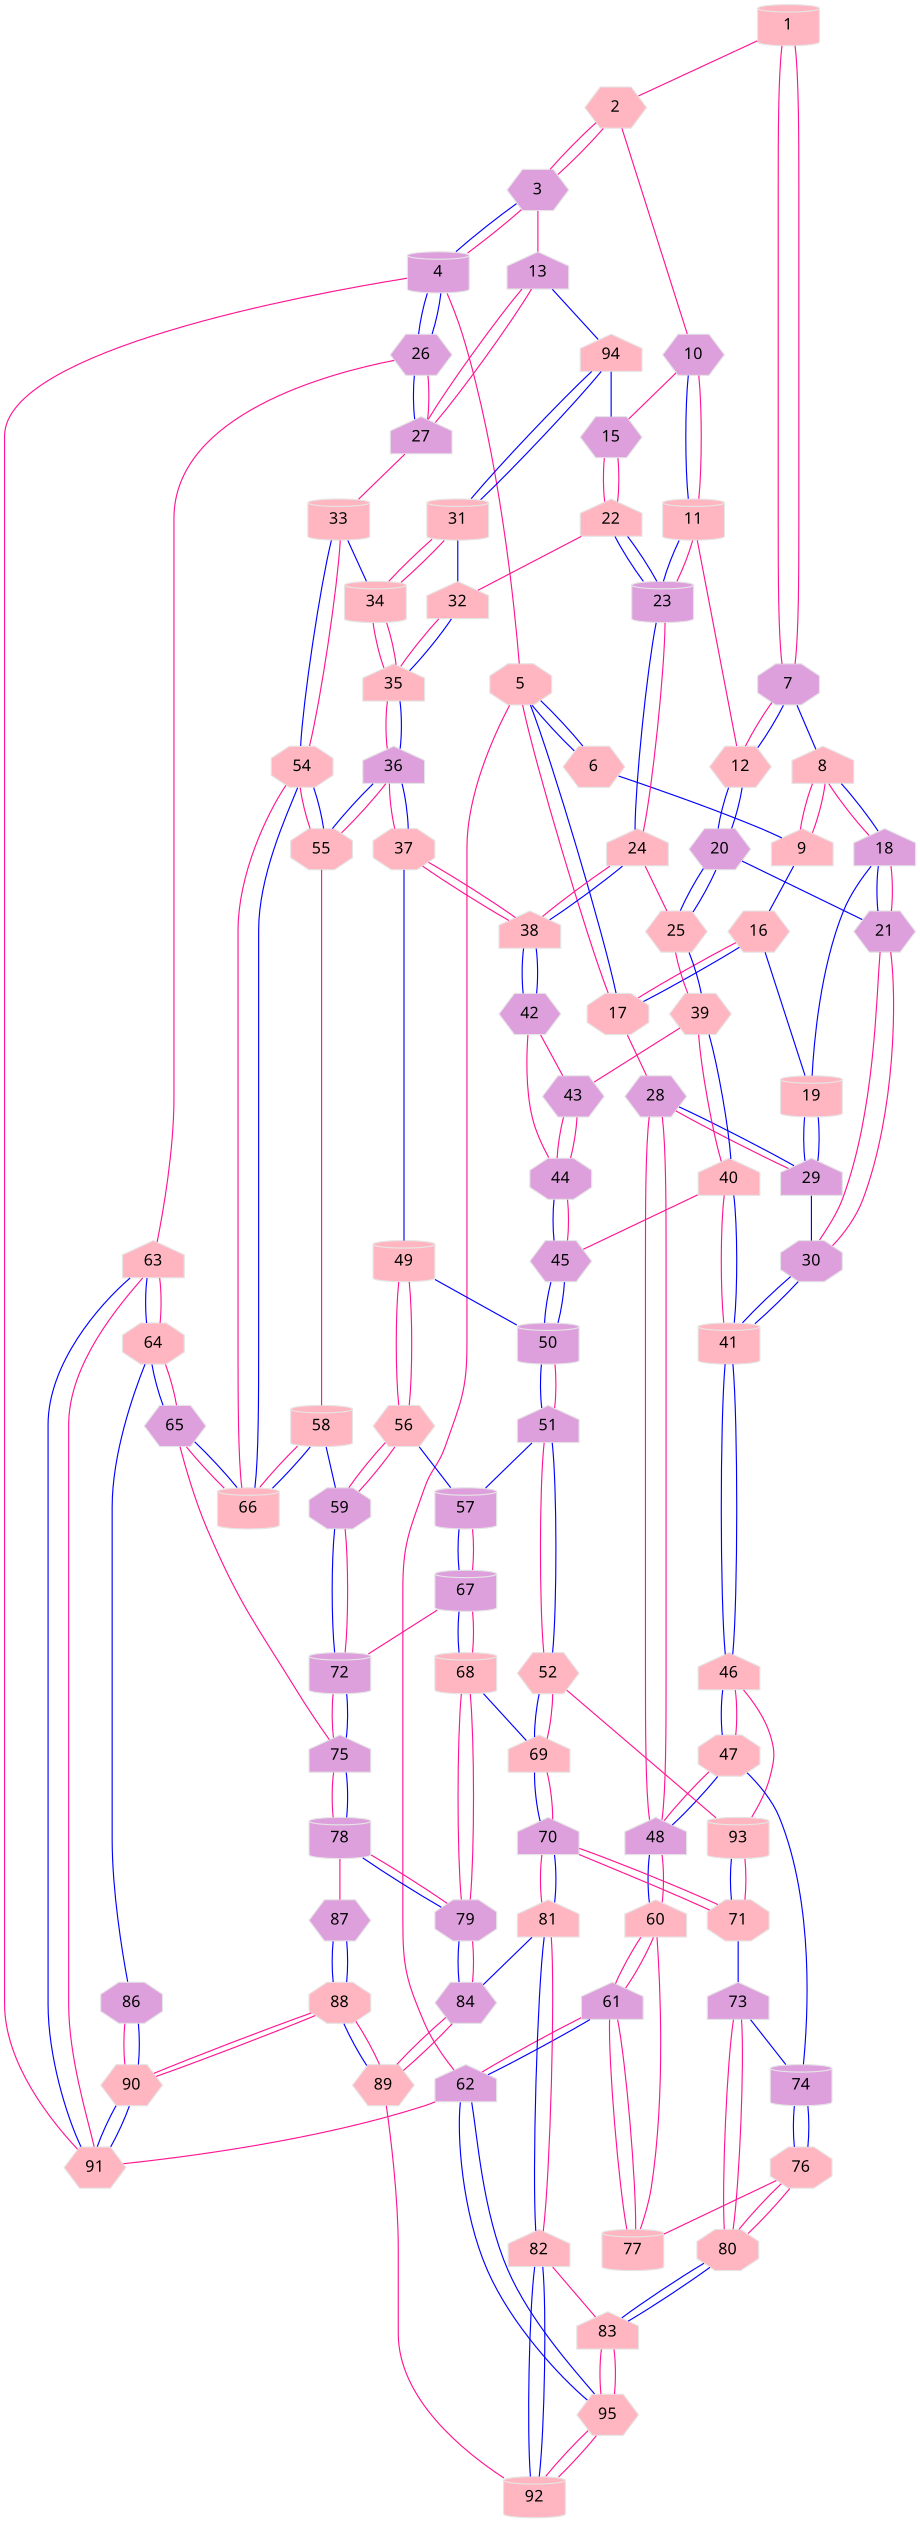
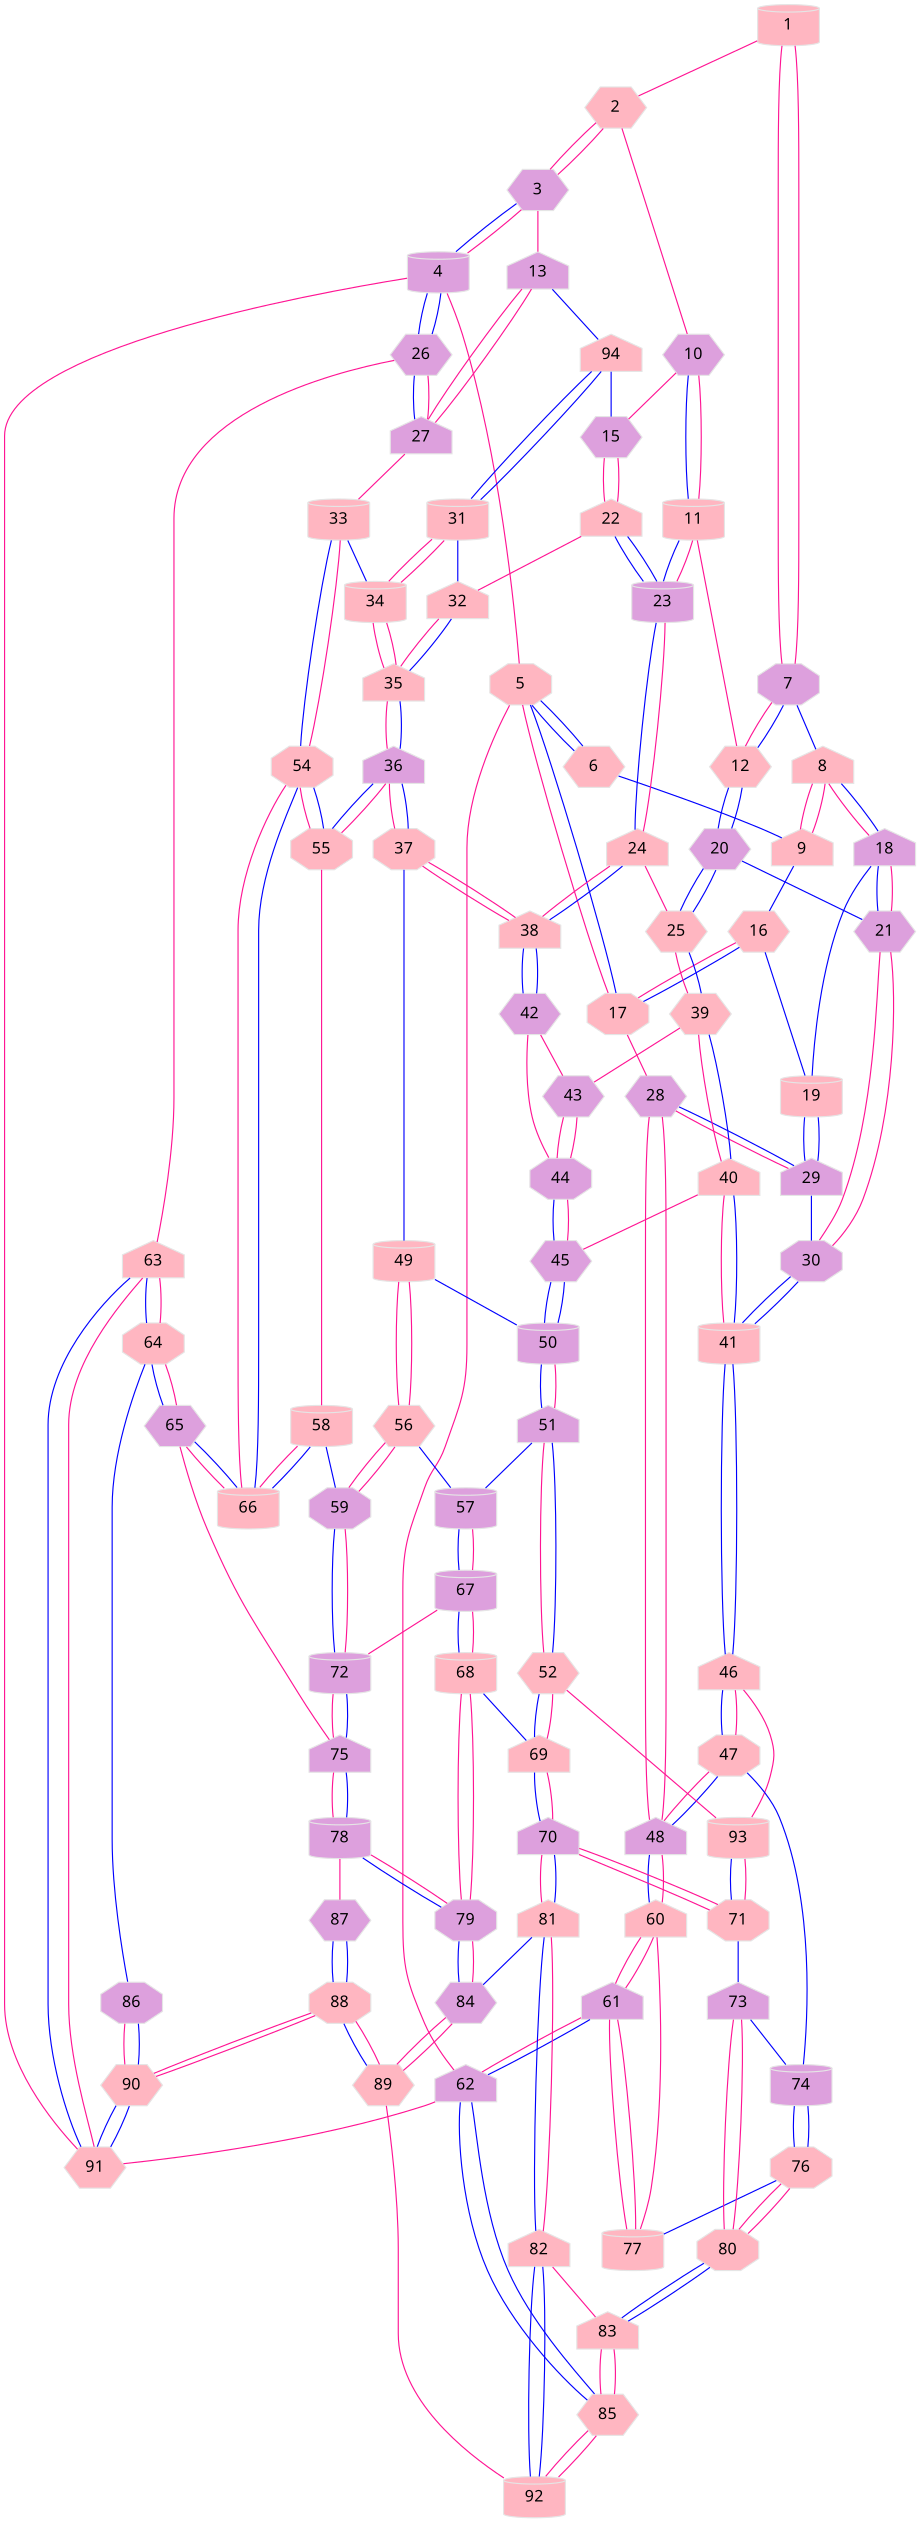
edge "76" -- "77": color deeppink -> blue
node "95": label "95" -> "85"
